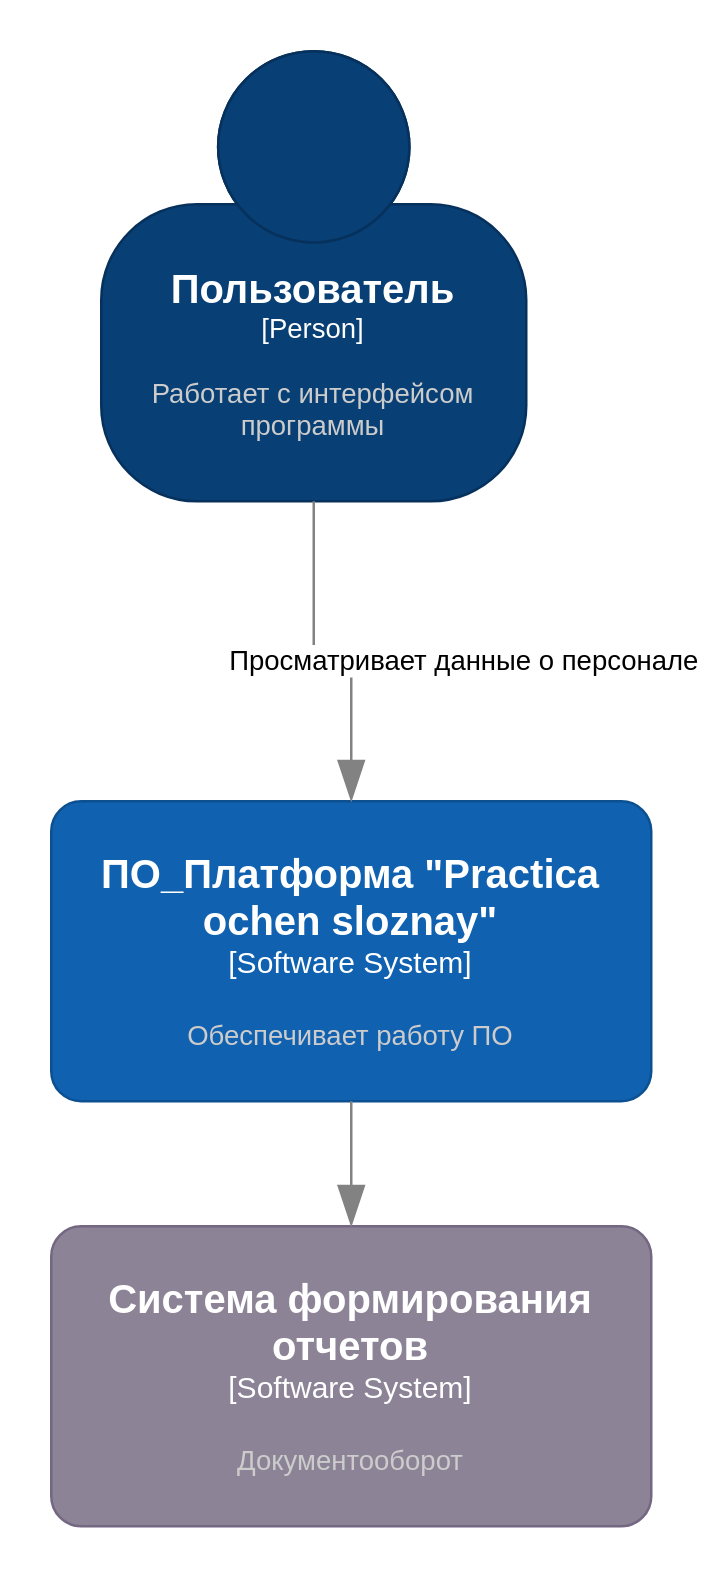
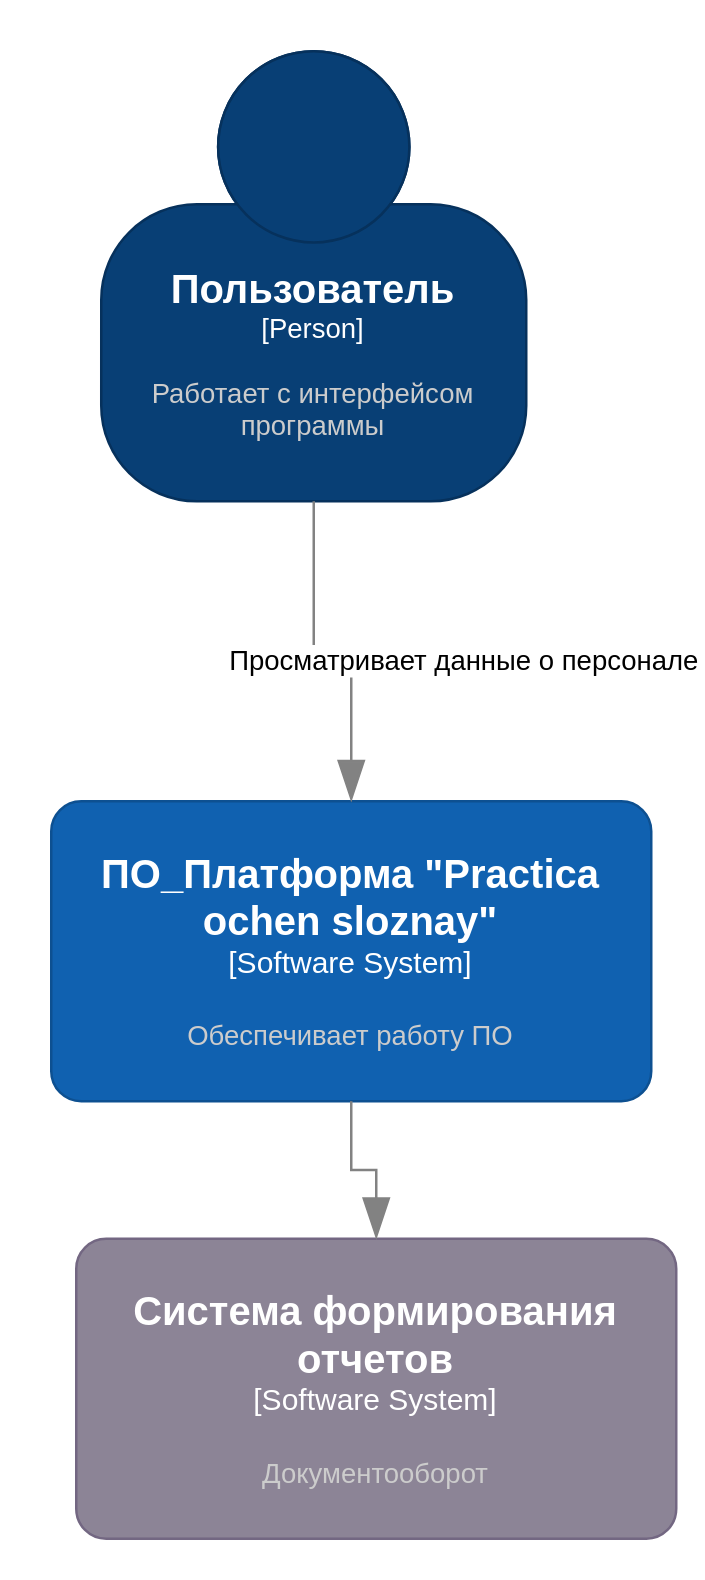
node "Система формирования отчетов [Software System] Документооборот": moved (351, 1376) -> (376, 1389)
